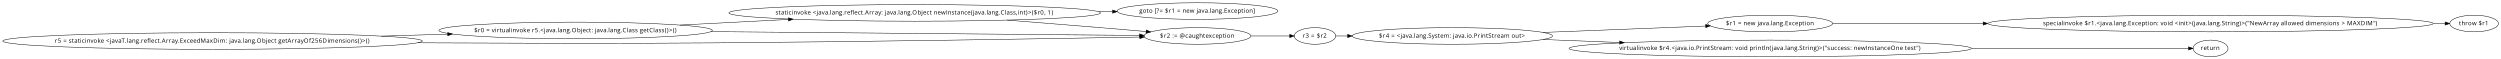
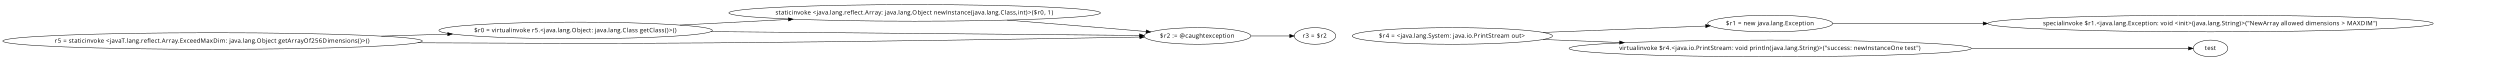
node "goto [?= $r1 = new java.lang.Exception]": removed
node "throw $r1": removed
edge "r3 = $r2" -> "$r4 = <java.lang.System: java.io.PrintStream out>": removed
node "return": label "return" -> "test"
